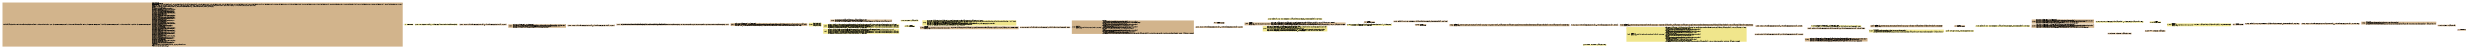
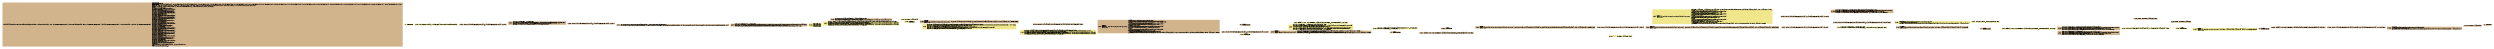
node "114: 0x004c": added
